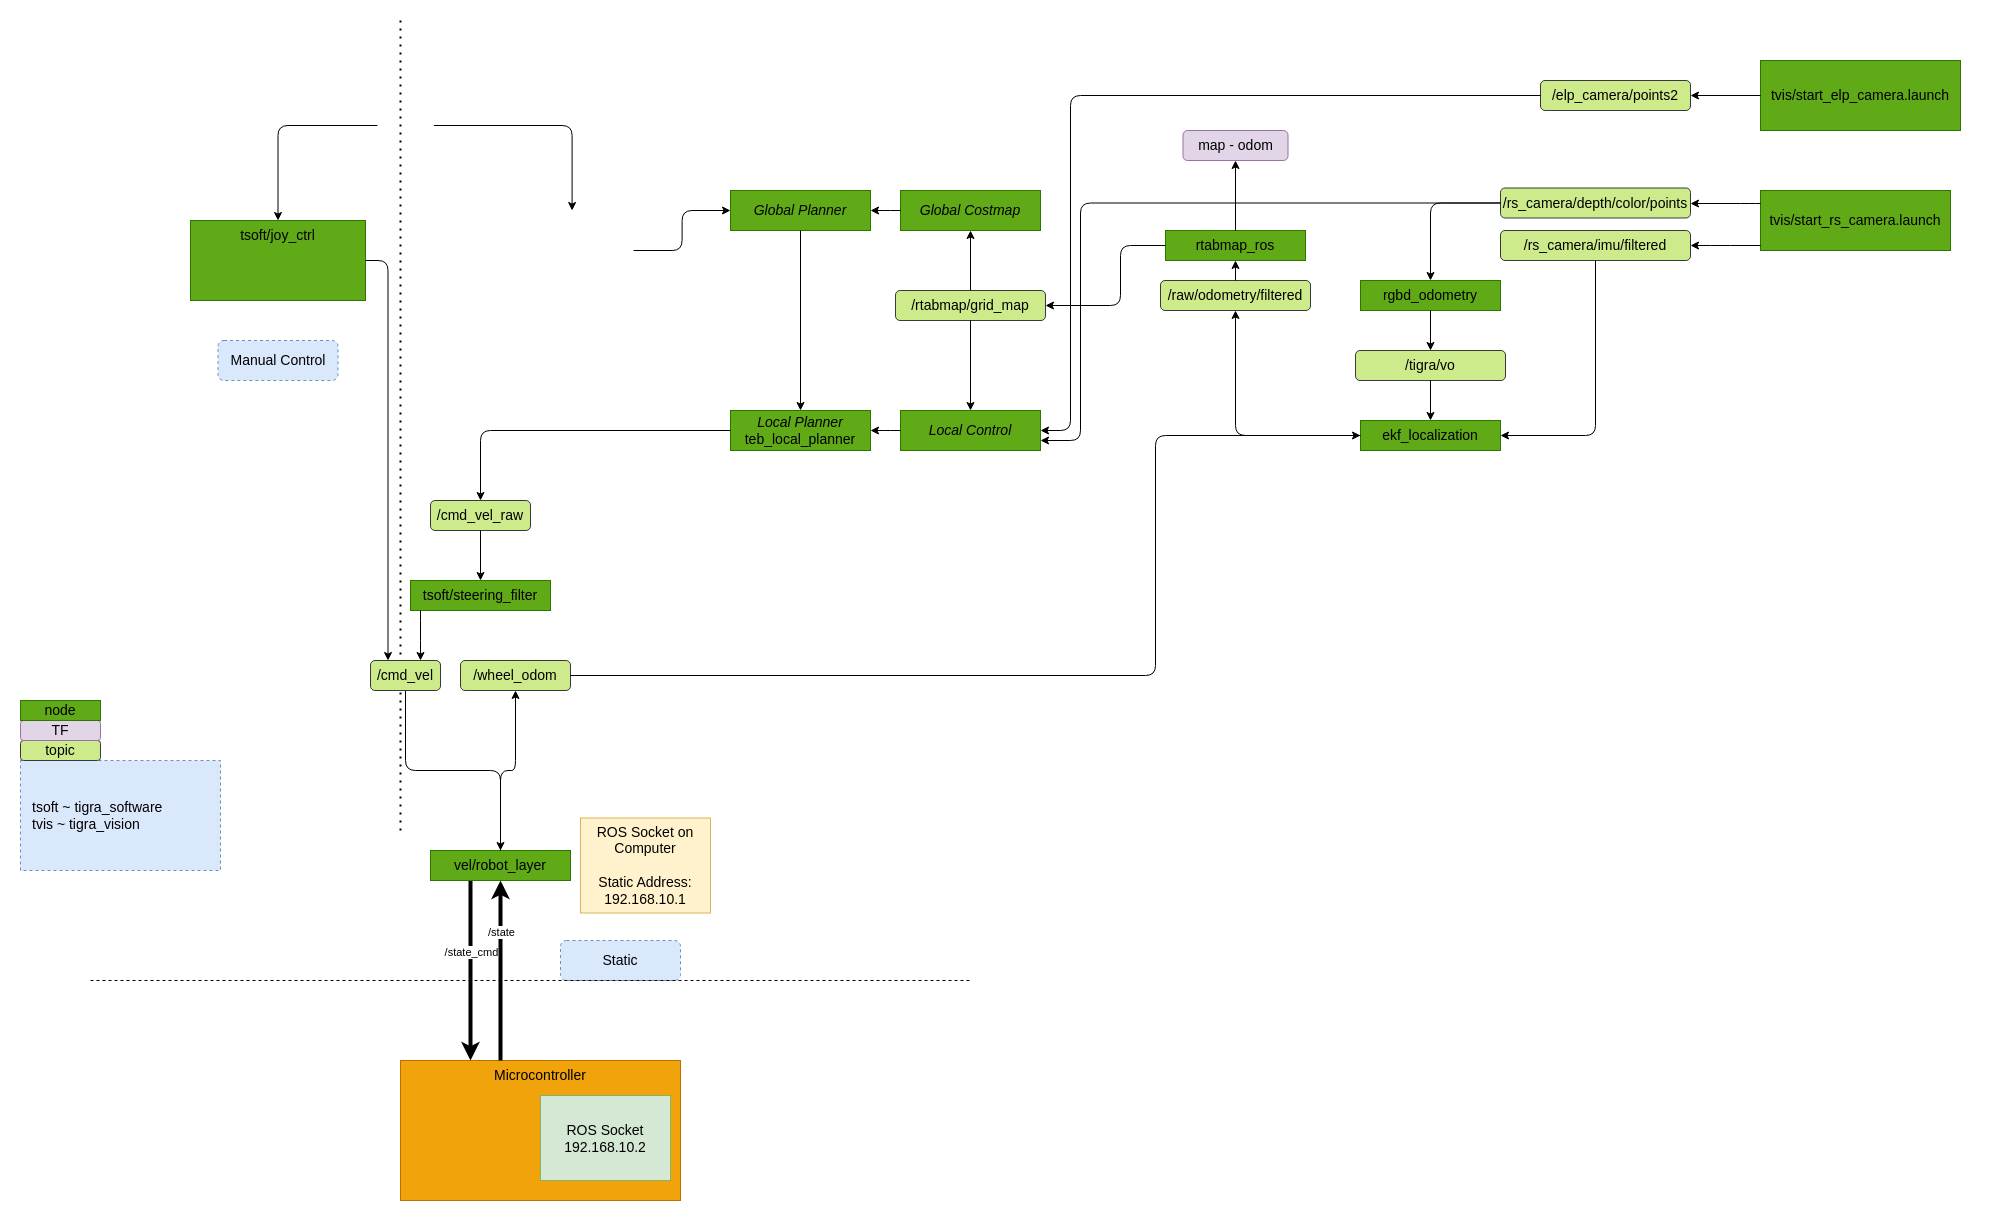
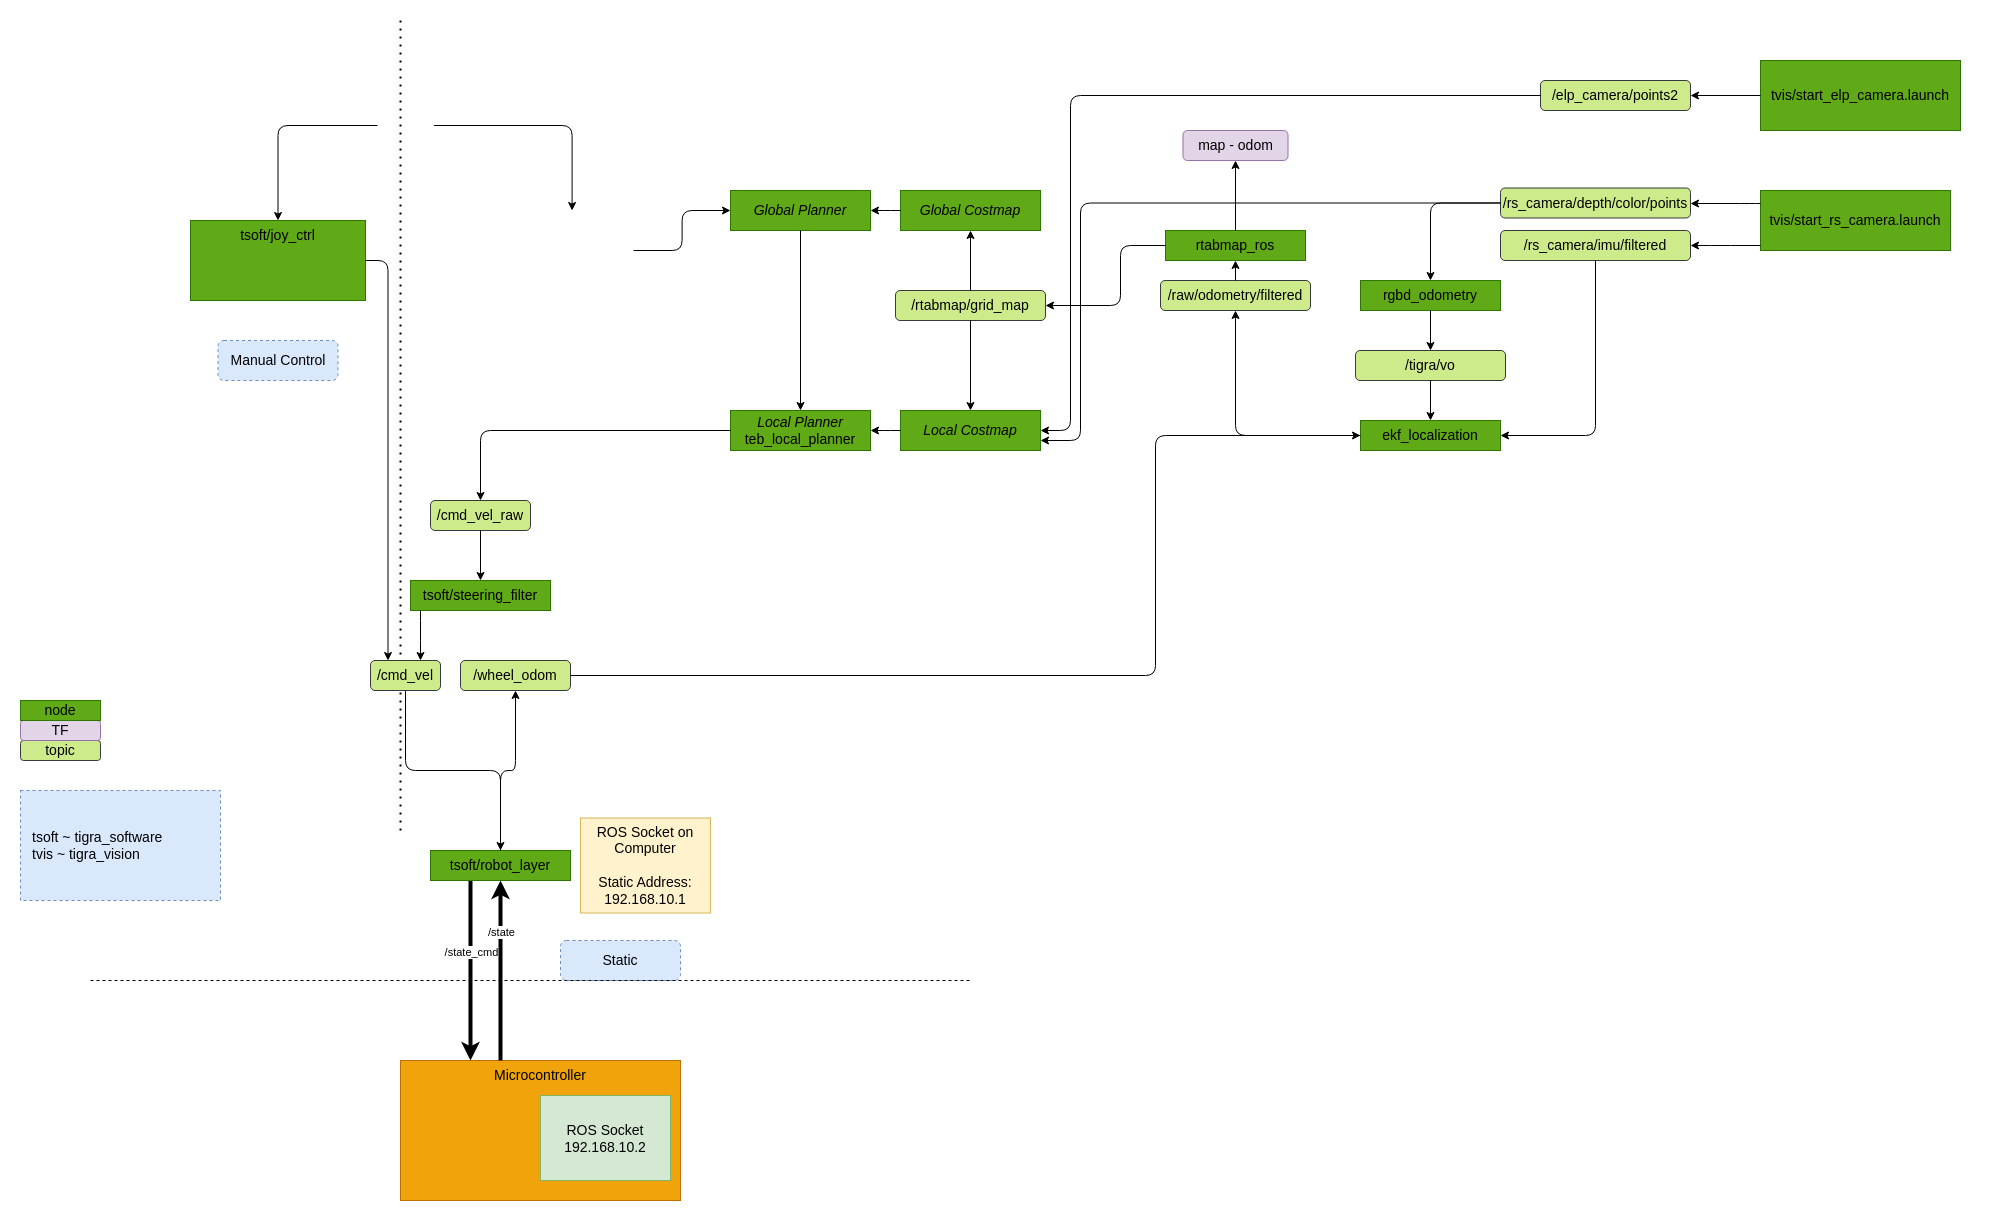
node "Local Control": label "Local Control" -> "Local Costmap"
node "tsoft ~ tigra_software tvis ~ tigra_vision": moved (121, 816) -> (121, 846)
node "vel/robot_layer": label "vel/robot_layer" -> "tsoft/robot_layer"
